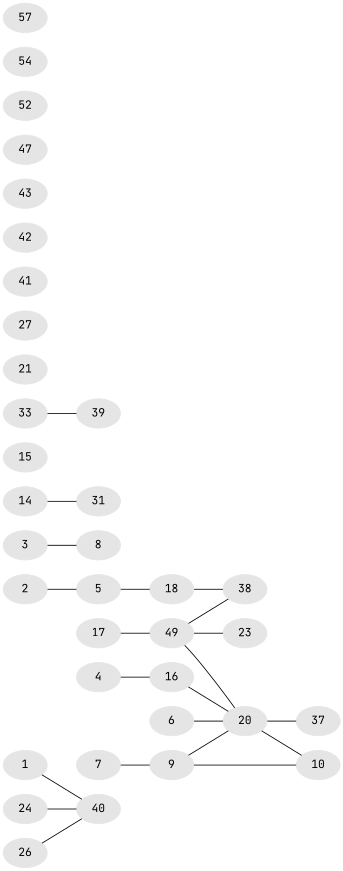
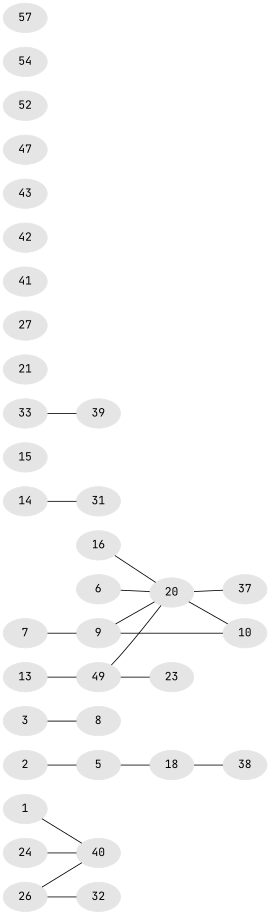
edge "38" -- "49": removed
node "17": label "17" -> "13"
node "4": removed
node "32": added
